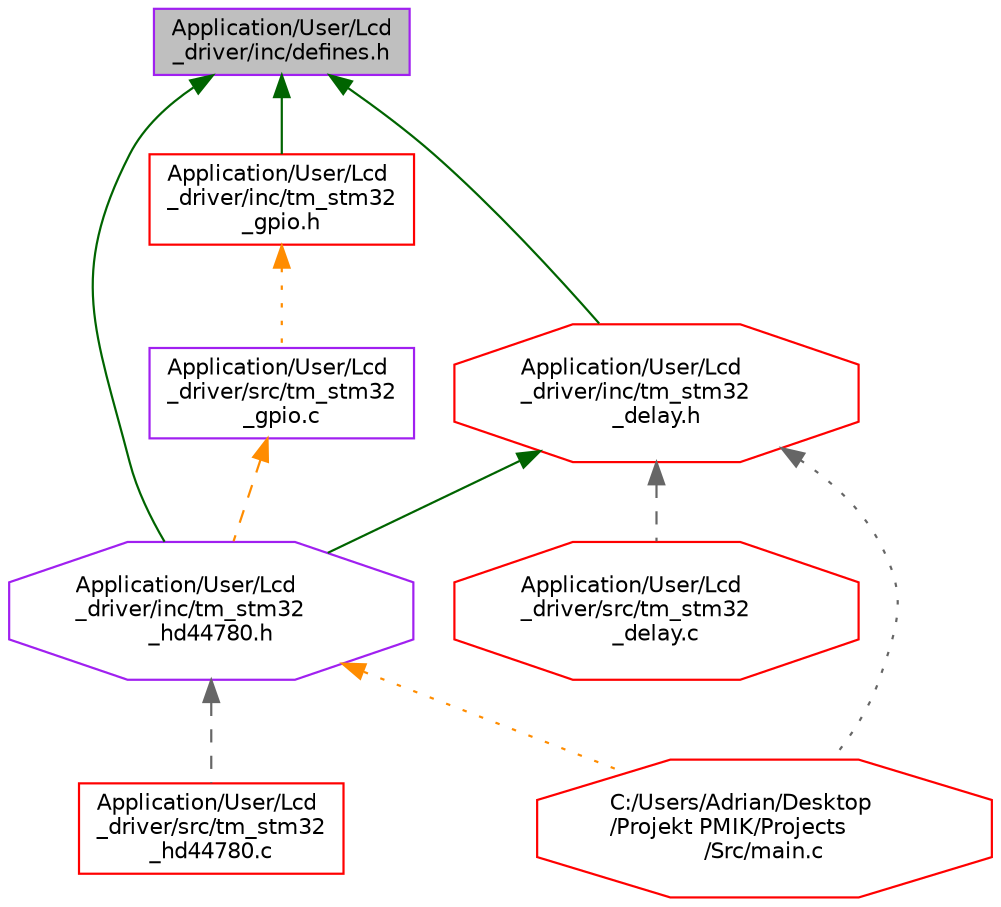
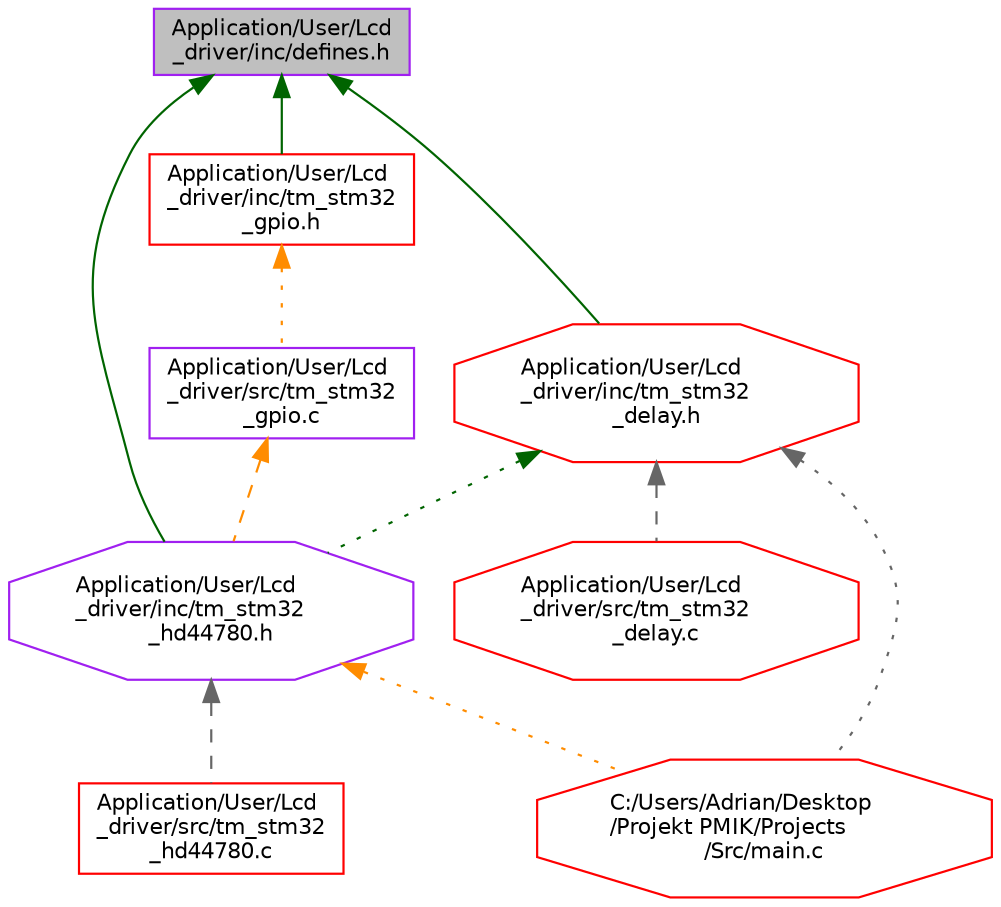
edge "Application/User/Lcd _driver/inc/tm_stm32 _hd44780.h" -> "Application/User/Lcd _driver/inc/tm_stm32 _delay.h": style solid -> dotted
